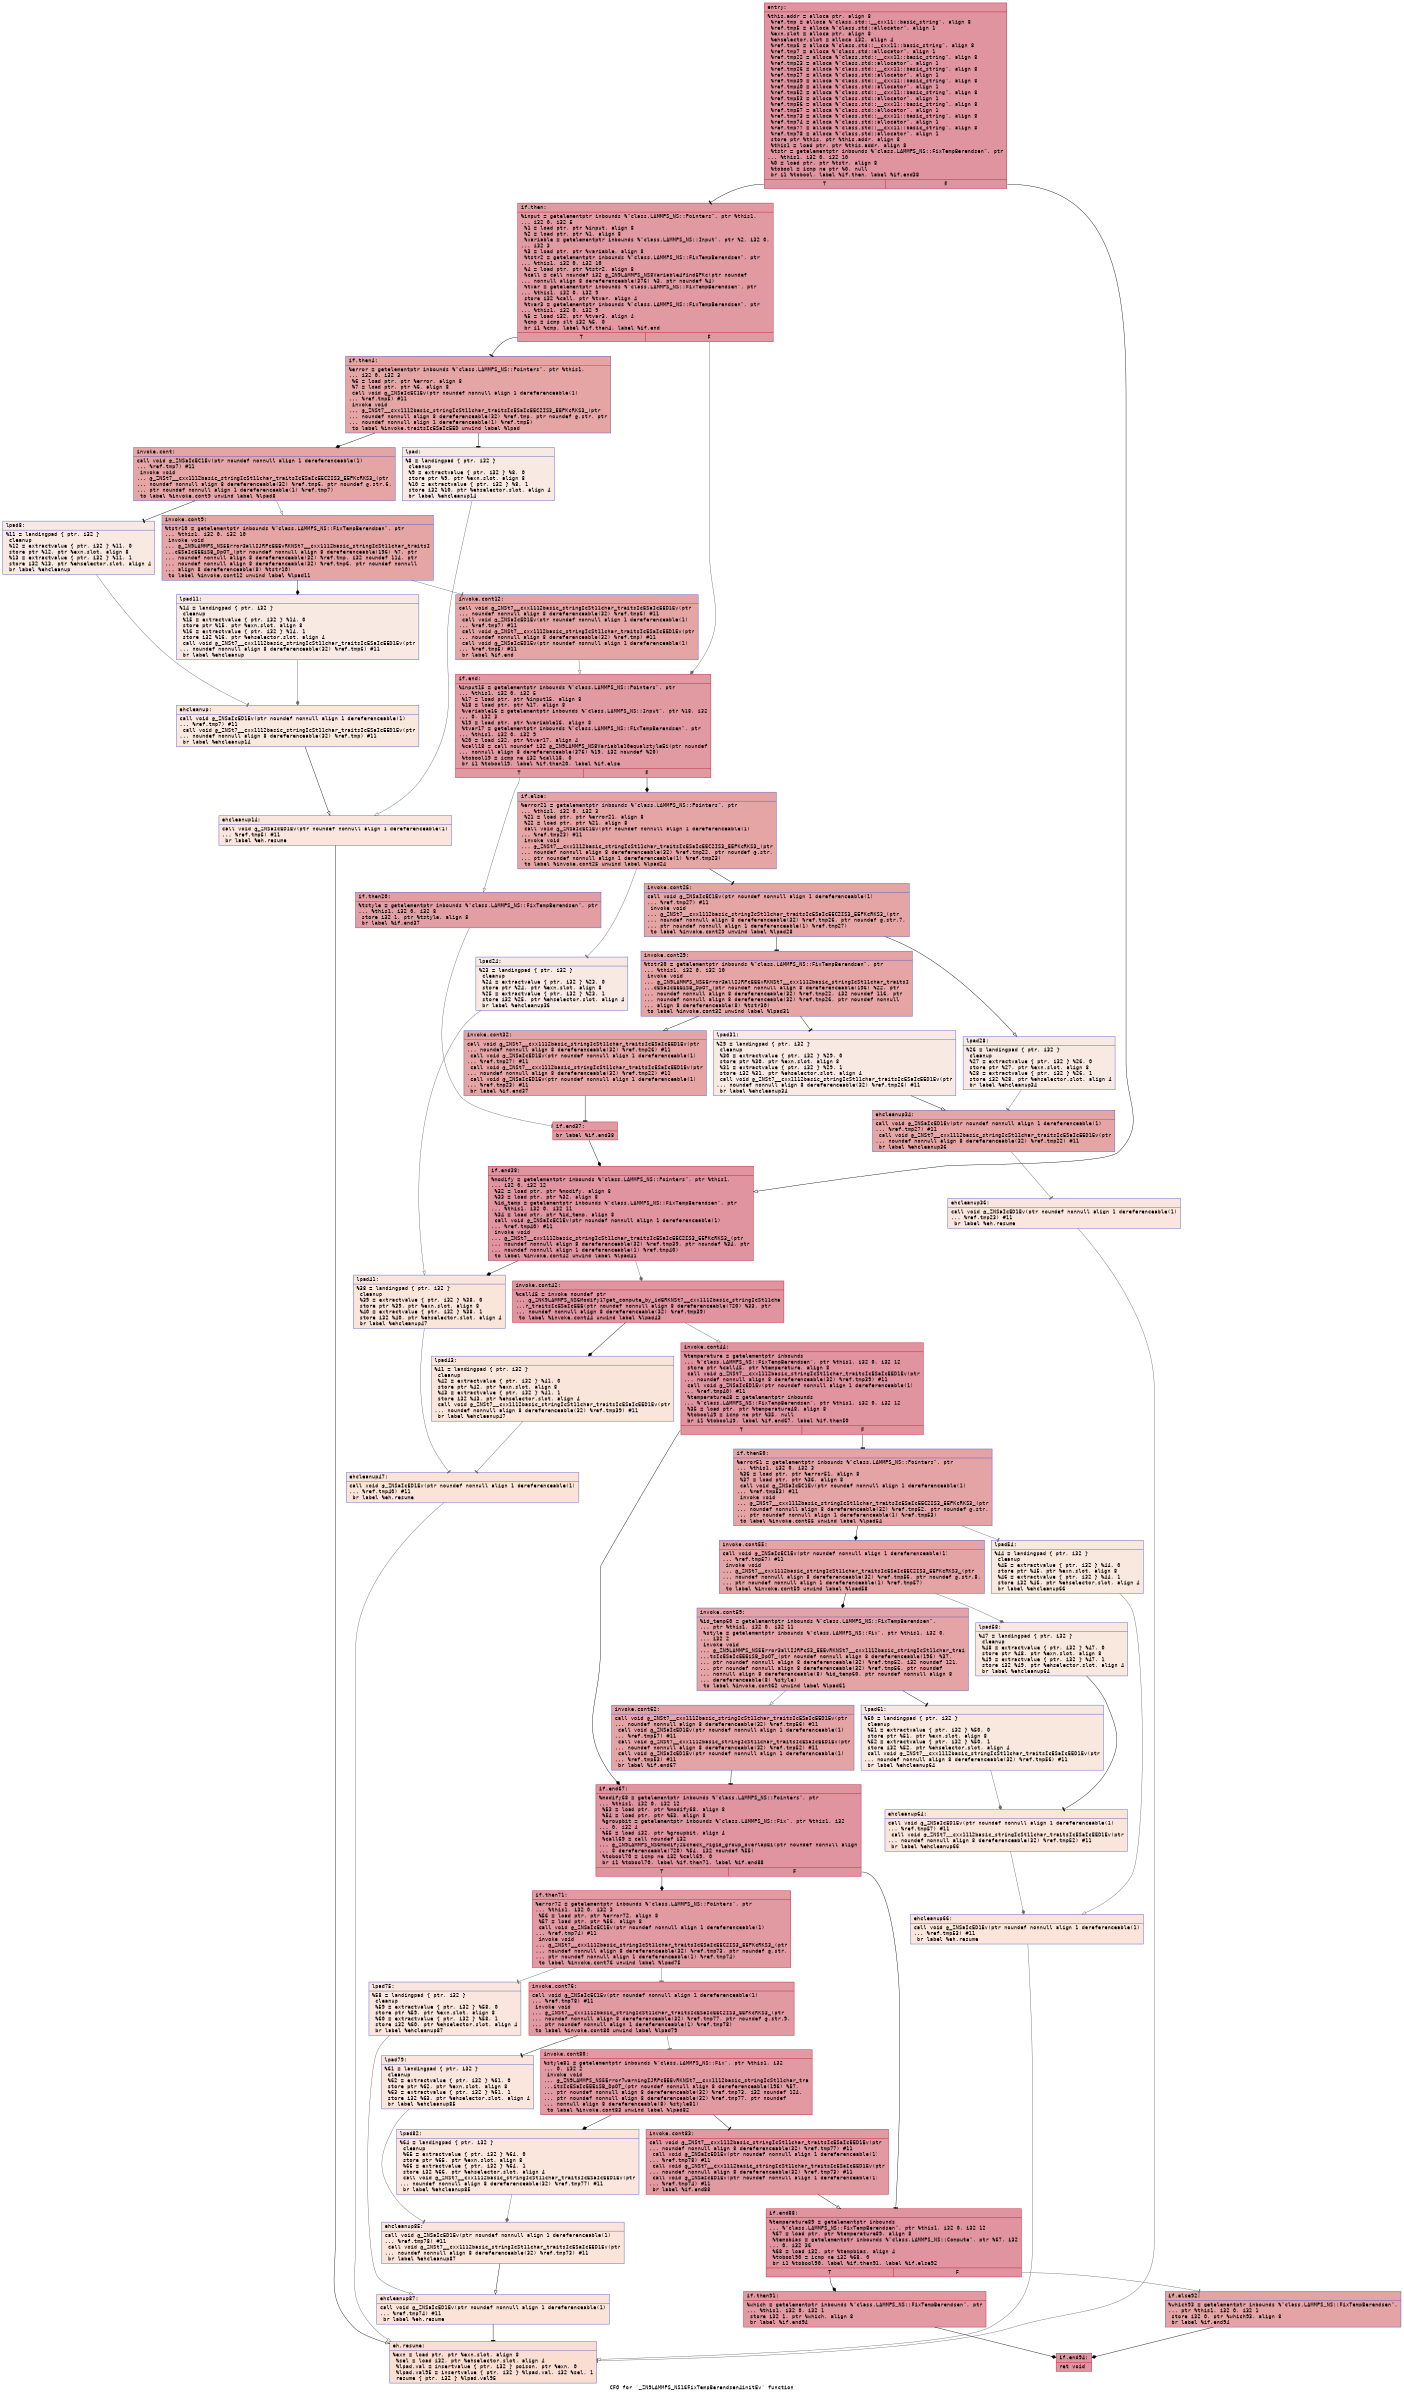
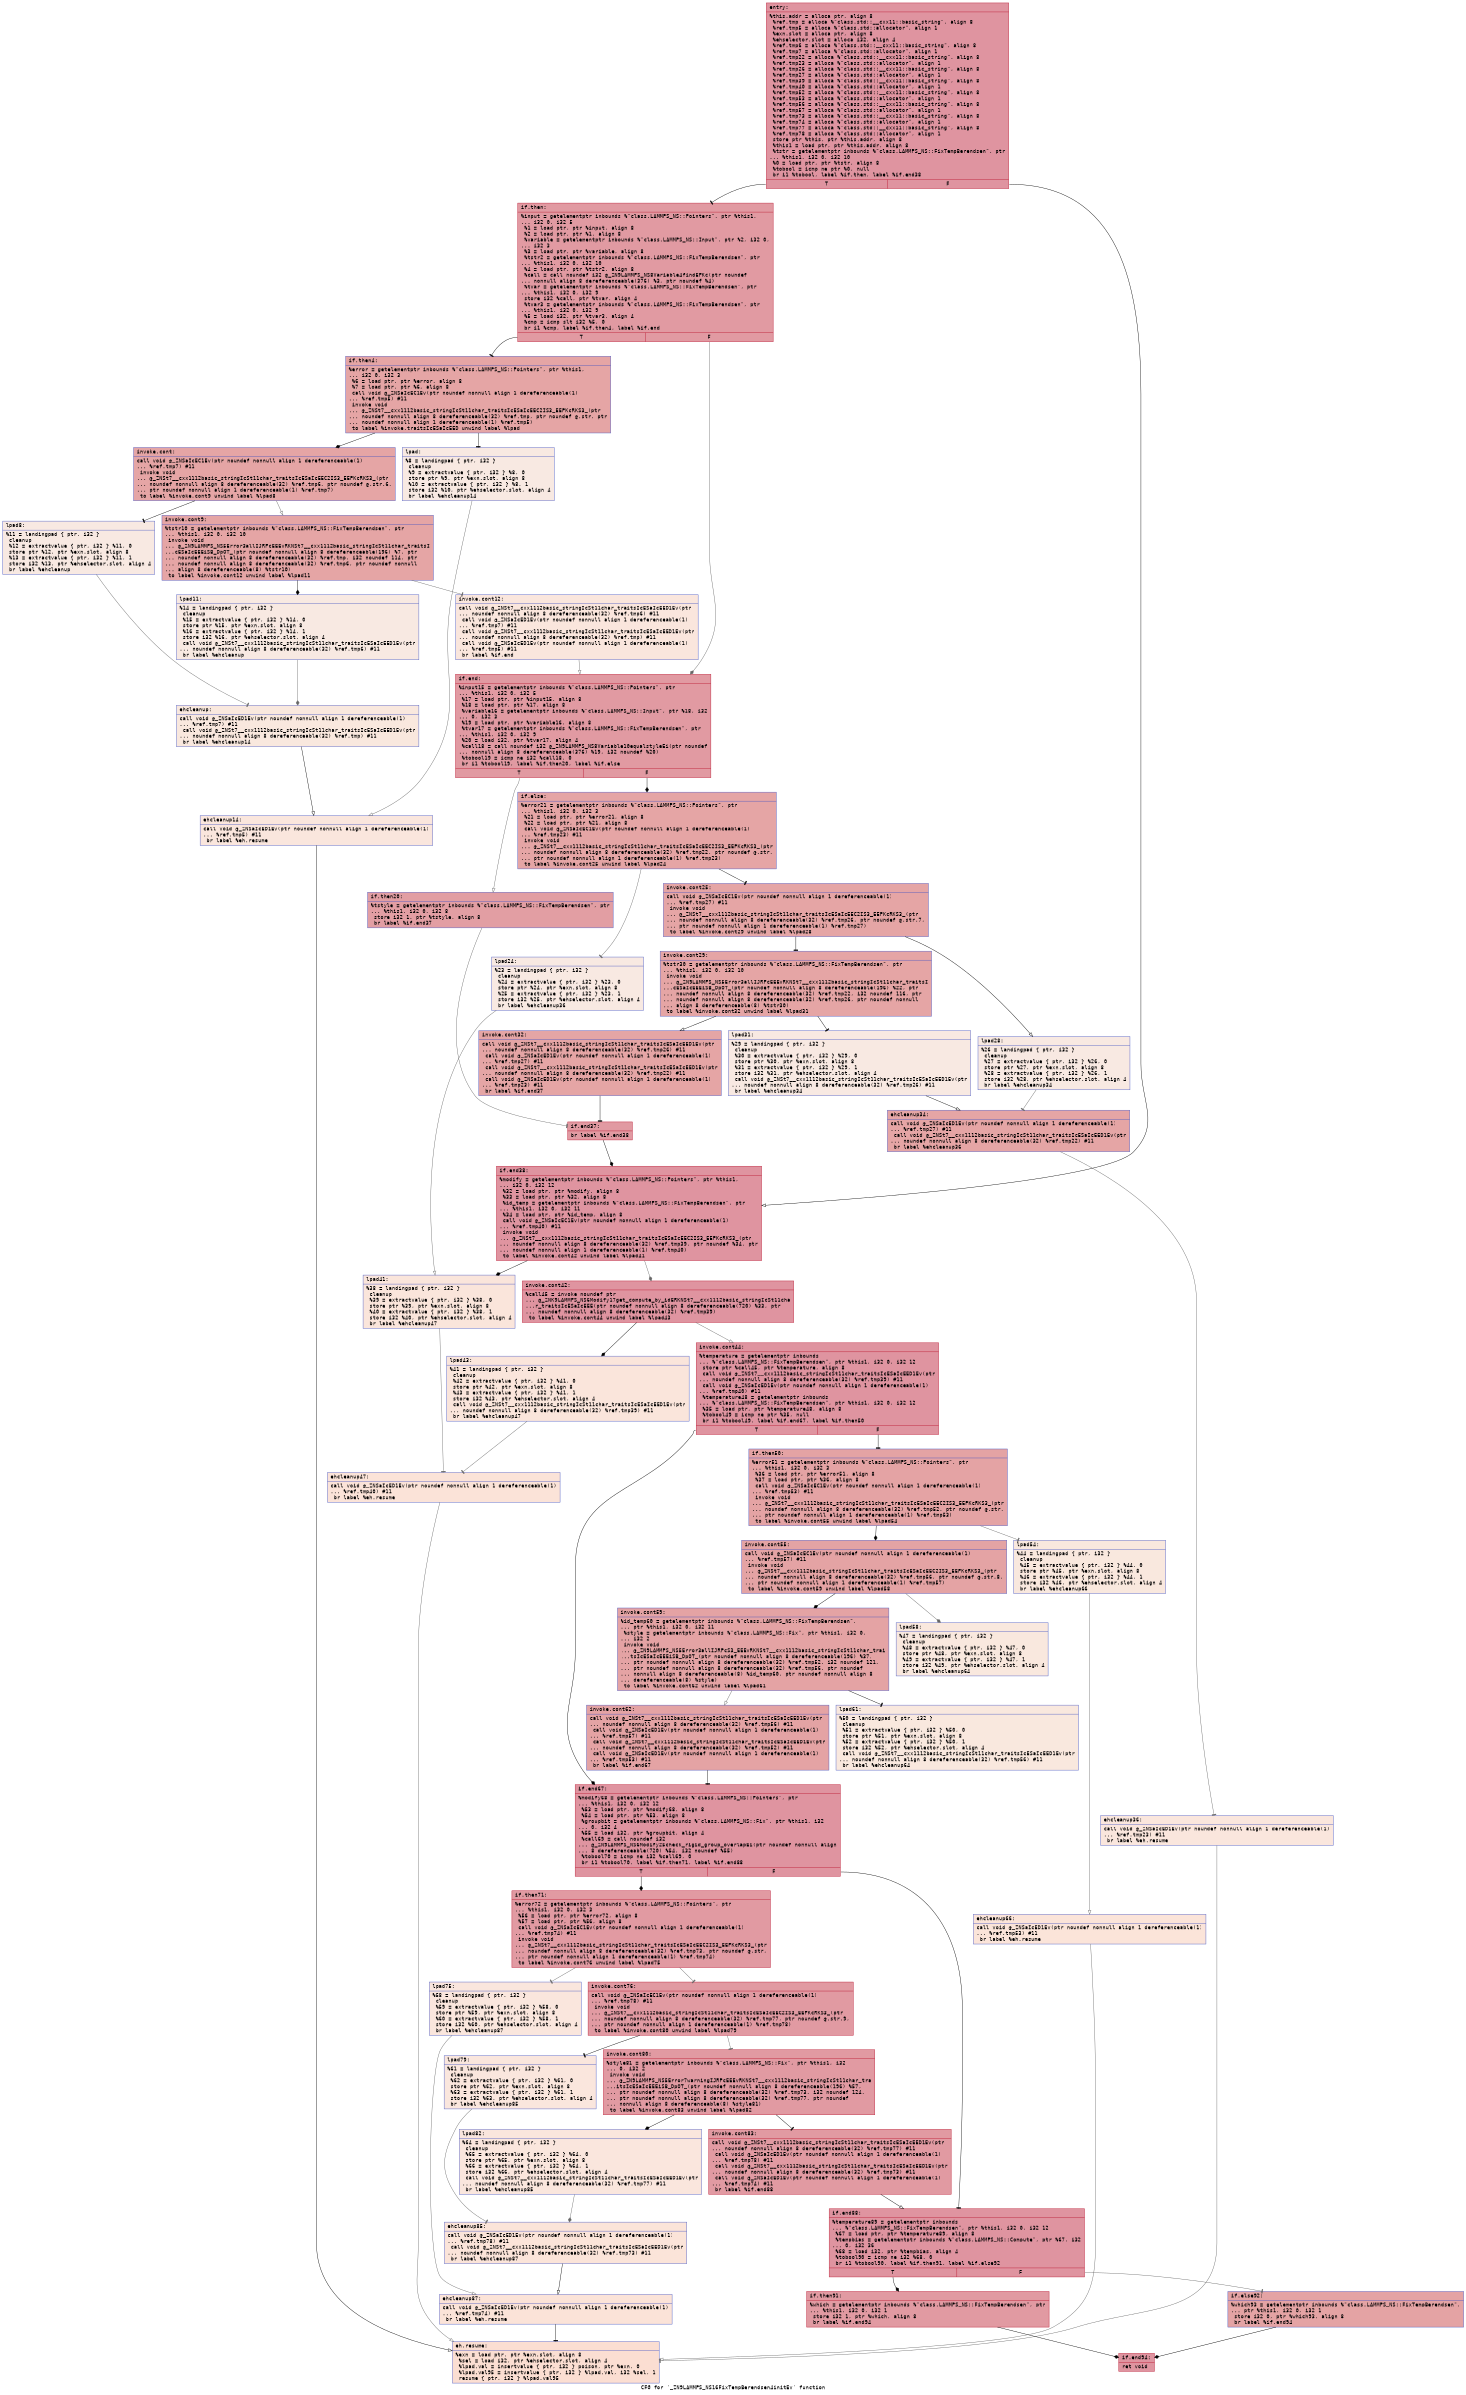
node "invoke.cont12:": fillcolor #c5333470 -> #f3c7b170
node "ehcleanup64:": removed
